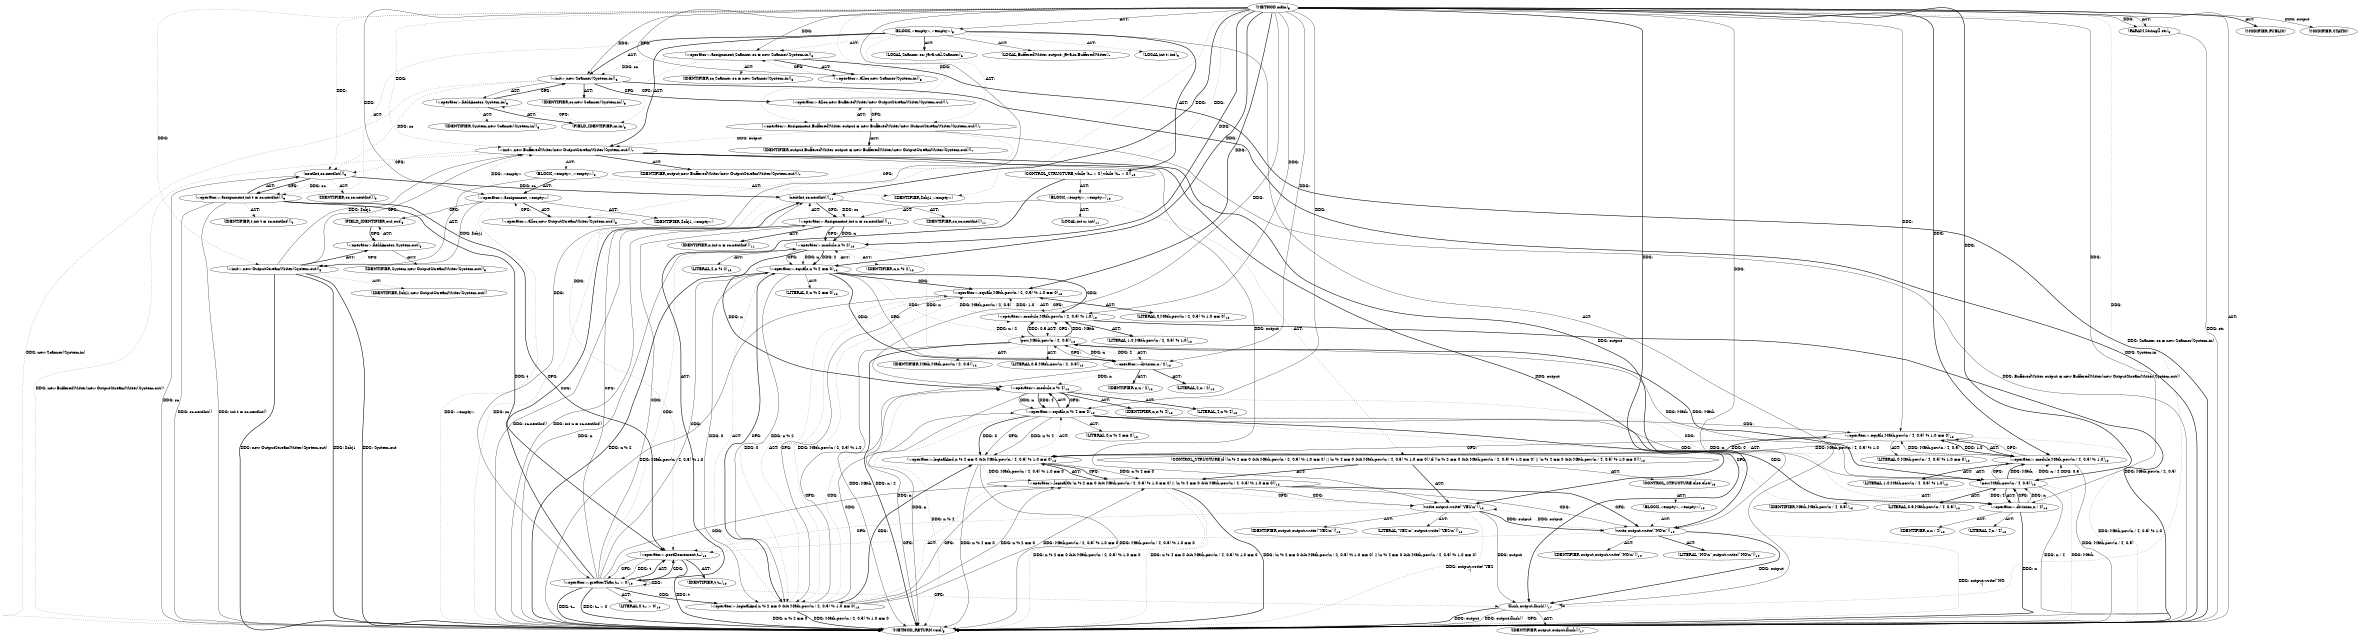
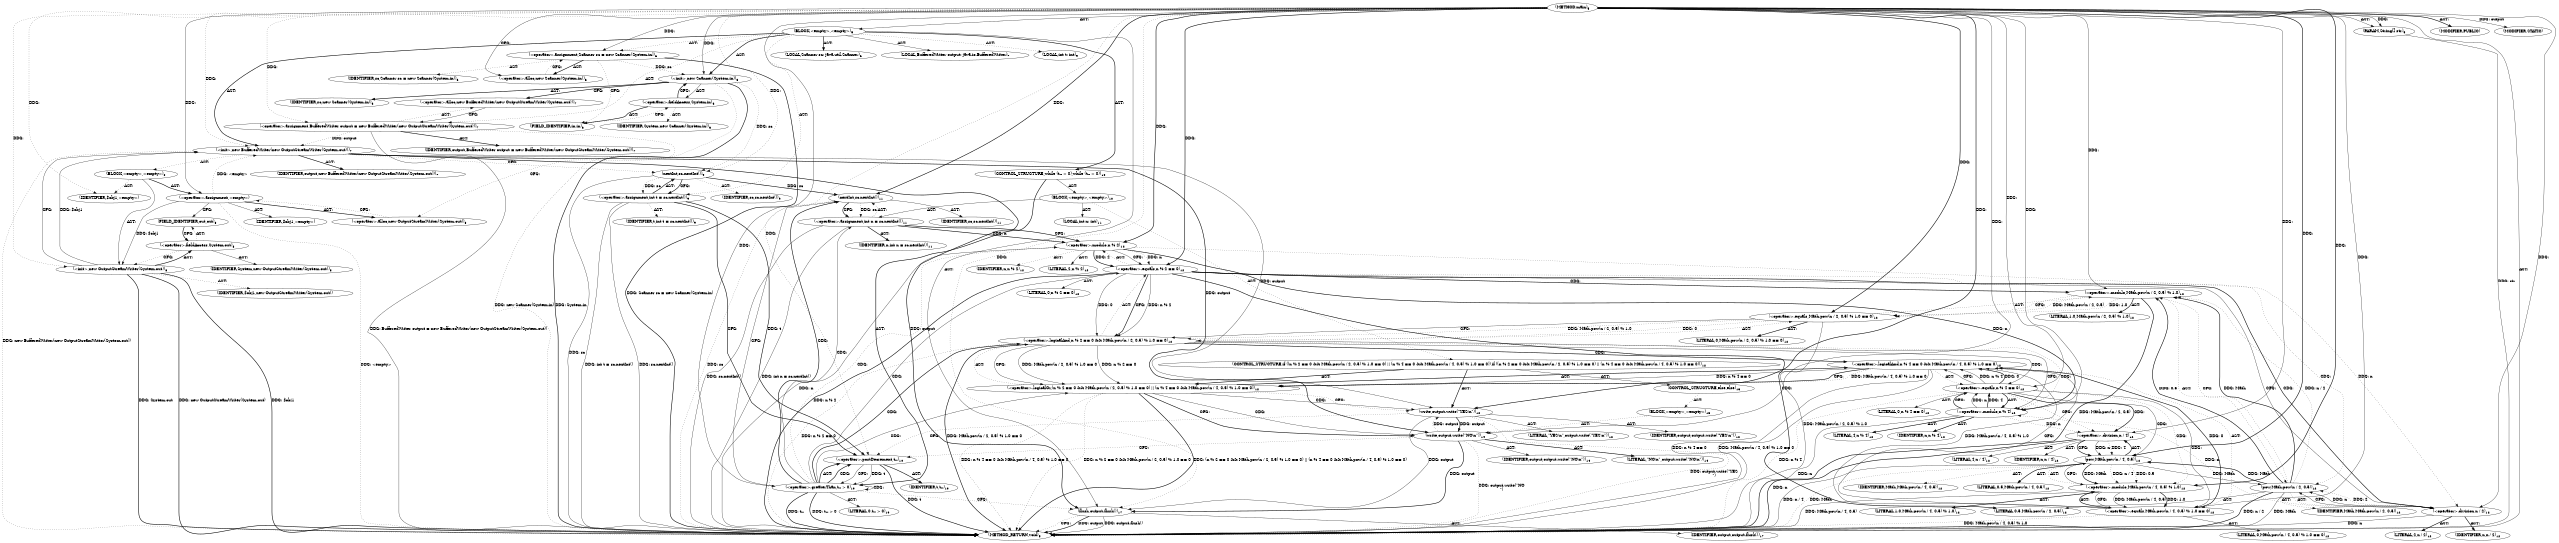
edge "(<operator>.equals,n % 2 == 0)" -> "(<operator>.equals,Math.pow(n / 2, 0.5) % 1.0 == 0)": now "(<operator>.equals,n % 2 == 0)" -> "(LITERAL,0.5,Math.pow(n / 2, 0.5))"
